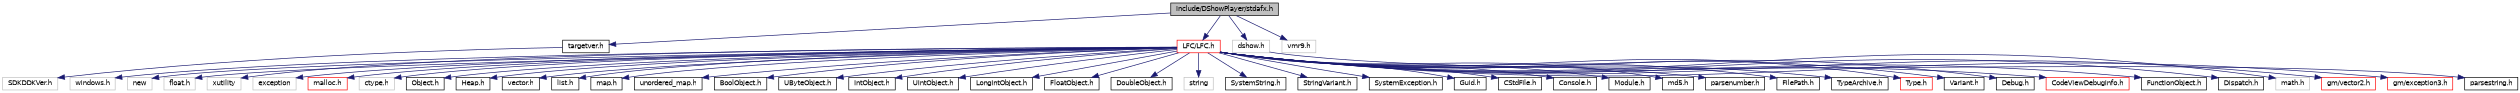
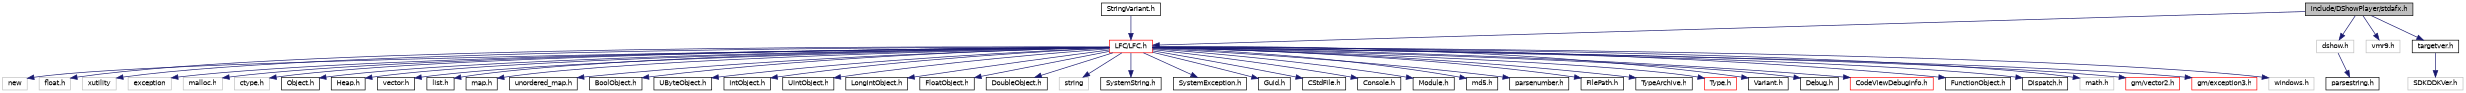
edge "LFC/LFC.h" -> "StringVariant.h": reversed
node "malloc.h": color red -> grey75
